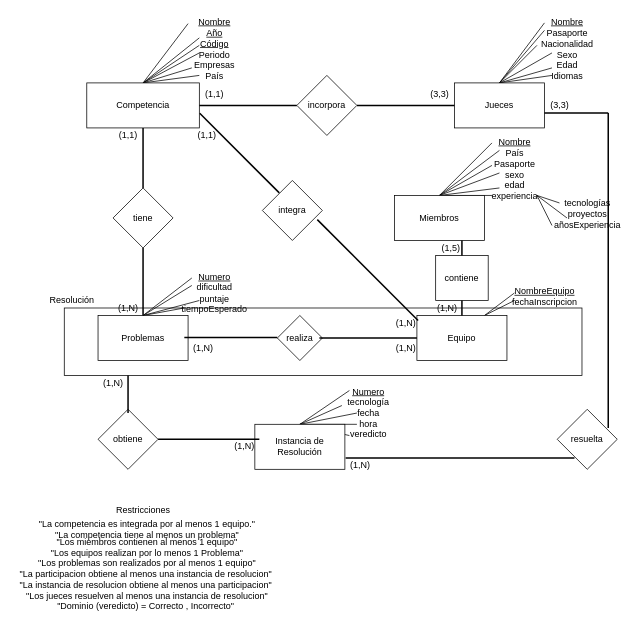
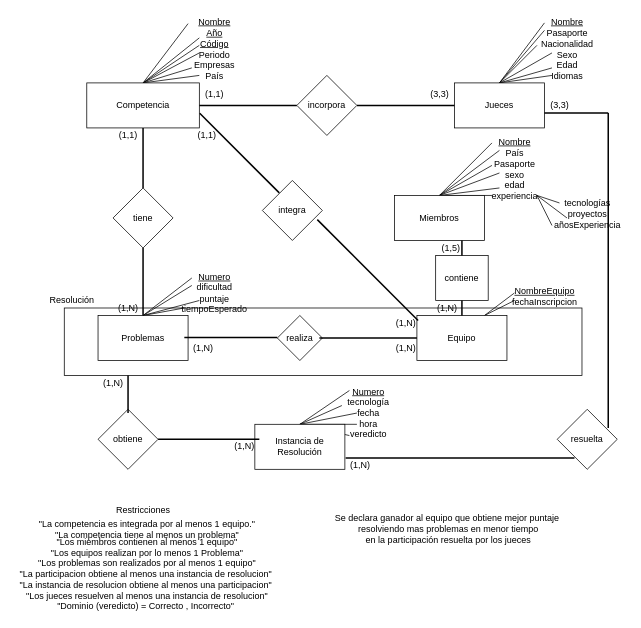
node "Se declara ganador al equipo que obtiene mejor puntaje resolviendo mas problemas en menor tiempo en la participación resuelta por los jueces": added
